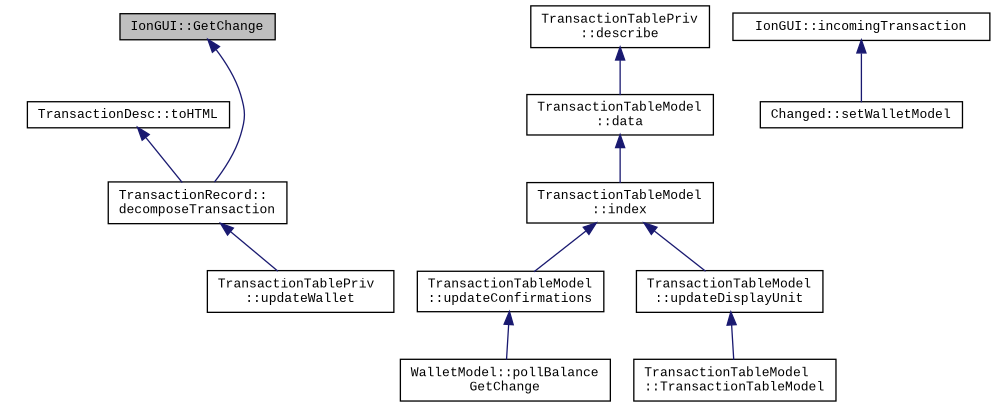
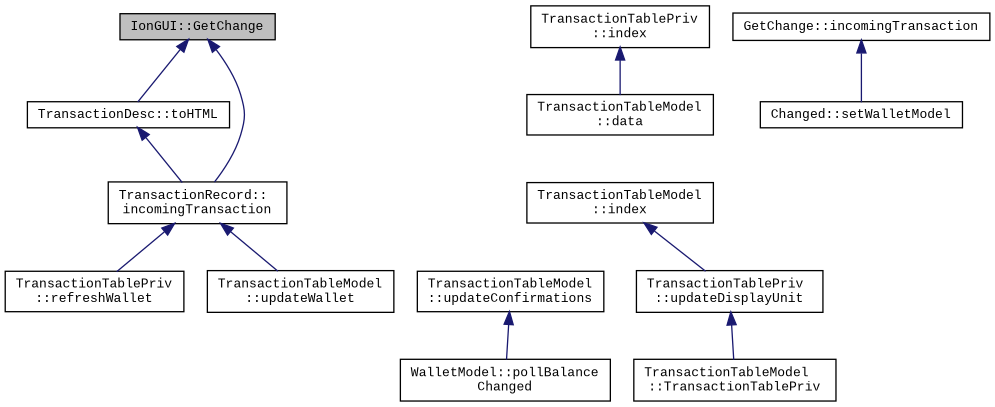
node "TransactionTablePriv ::describe": label "TransactionTablePriv ::describe" -> "TransactionTablePriv ::index"
node "IonGUI::incomingTransaction": label "IonGUI::incomingTransaction" -> "GetChange::incomingTransaction"
edge "TransactionDesc::toHTML" -> "IonGUI::GetChange": added
edge "TransactionTableModel ::index" -> "TransactionTableModel ::data": removed
node "TransactionRecord:: decomposeTransaction": label "TransactionRecord:: decomposeTransaction" -> "TransactionRecord:: incomingTransaction"
edge "TransactionTableModel ::updateConfirmations" -> "TransactionTableModel ::index": removed
node "TransactionTablePriv ::refreshWallet": added
node "TransactionTablePriv ::updateWallet": label "TransactionTablePriv ::updateWallet" -> "TransactionTableModel ::updateWallet"
node "TransactionTableModel ::updateDisplayUnit": label "TransactionTableModel ::updateDisplayUnit" -> "TransactionTablePriv ::updateDisplayUnit"
node "WalletModel::pollBalance GetChange": label "WalletModel::pollBalance GetChange" -> "WalletModel::pollBalance Changed"
node "TransactionTableModel ::TransactionTableModel": label "TransactionTableModel ::TransactionTableModel" -> "TransactionTableModel ::TransactionTablePriv"
